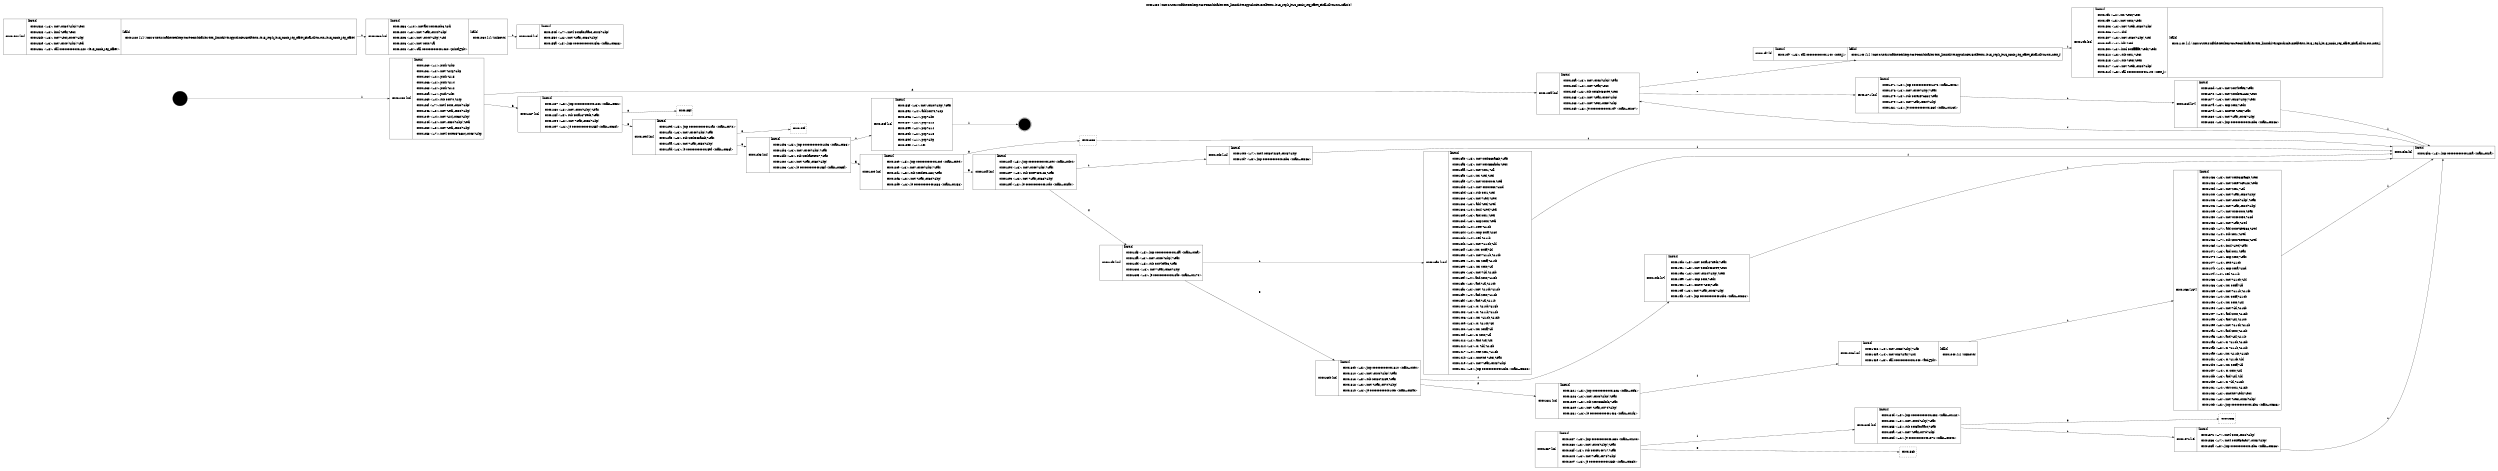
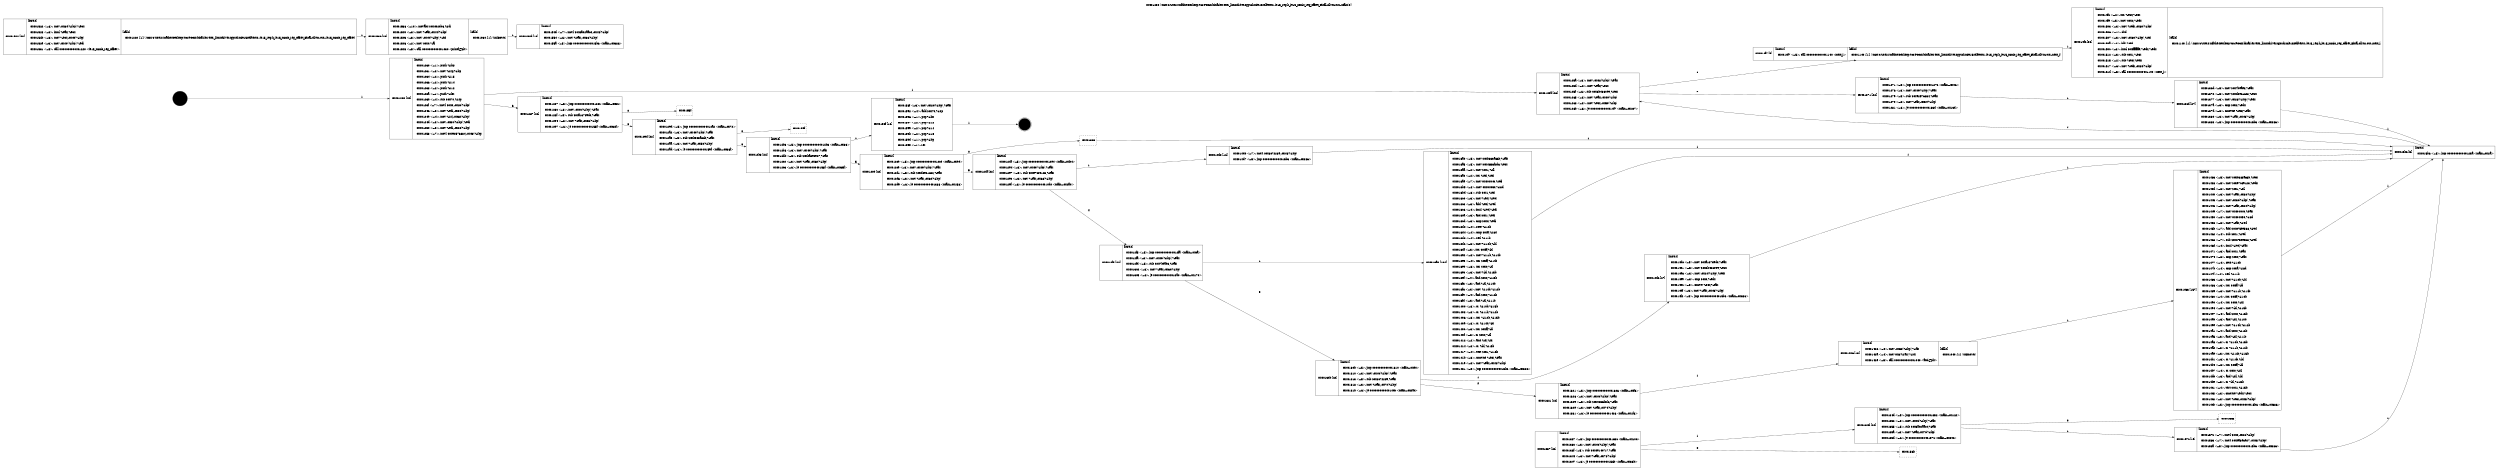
edge "0x401230 [42]" -> "0x40125a [23]": label " 2" -> " 1"
